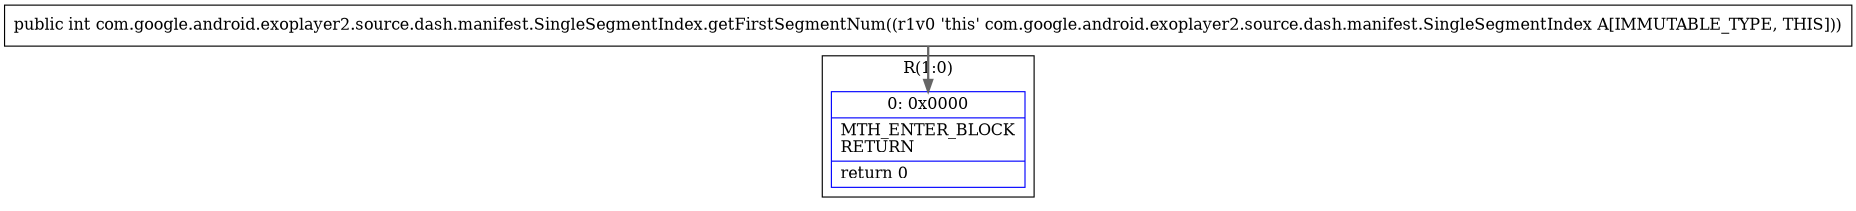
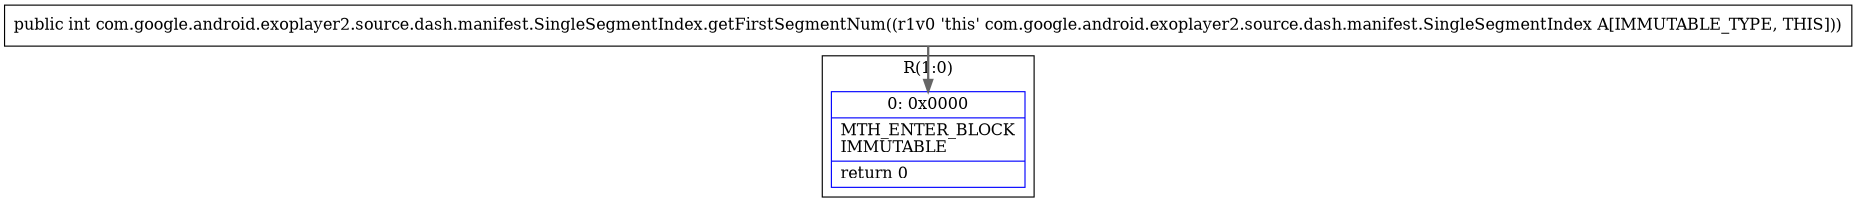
node "0: 0x0000": text "RETURN" -> "IMMUTABLE"
